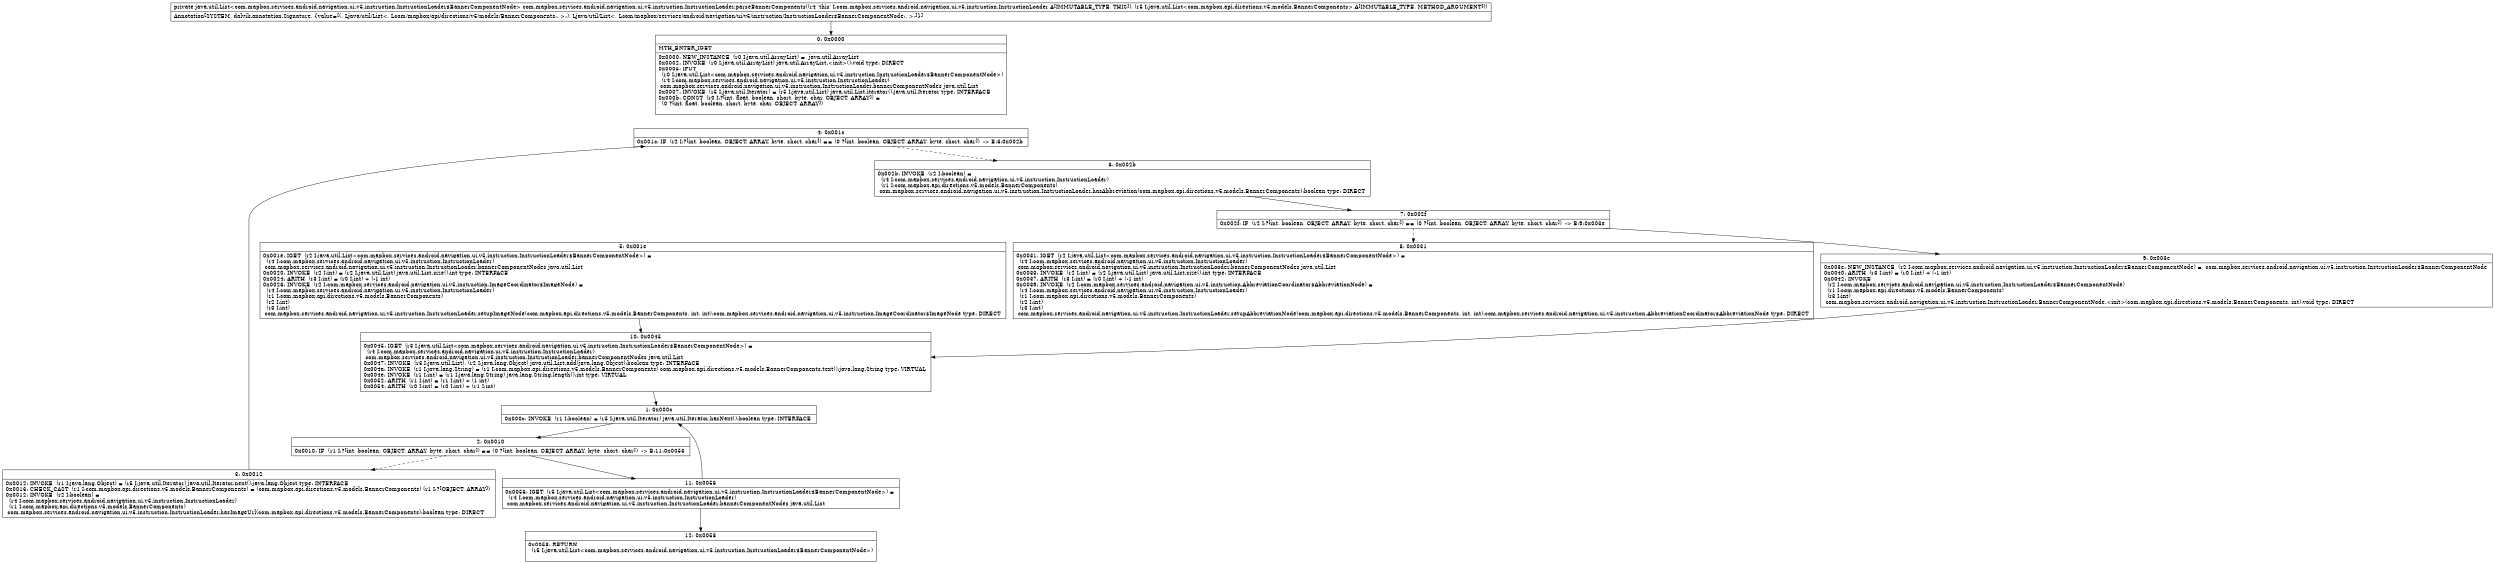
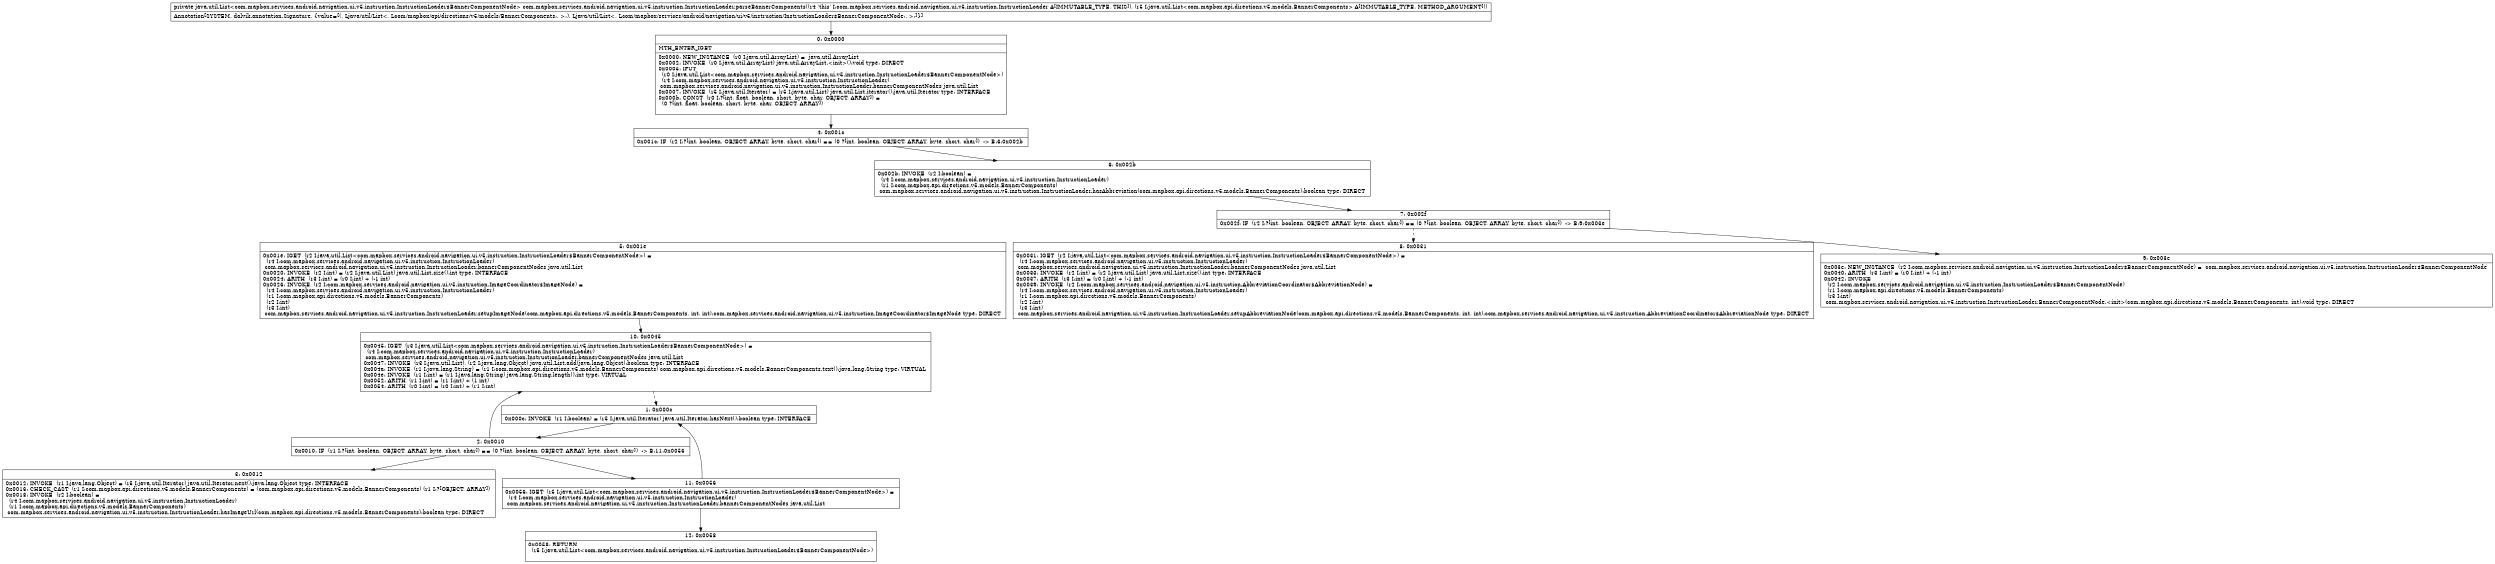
edge "4: 0x001c" -> "6: 0x002b": style dashed -> solid
edge "3: 0x0012" -> "4: 0x001c": now "0: 0x0000" -> "4: 0x001c"
edge "9: 0x003e" -> "10: 0x0045": now "2: 0x0010" -> "10: 0x0045"
edge "10: 0x0045" -> "1: 0x000c": style solid -> dashed
edge "2: 0x0010" -> "3: 0x0012": style dashed -> solid
node "3: 0x0012": text "0x0012: INVOKE  (r2 I:boolean) =" -> "0x0018: INVOKE  (r2 I:boolean) ="
